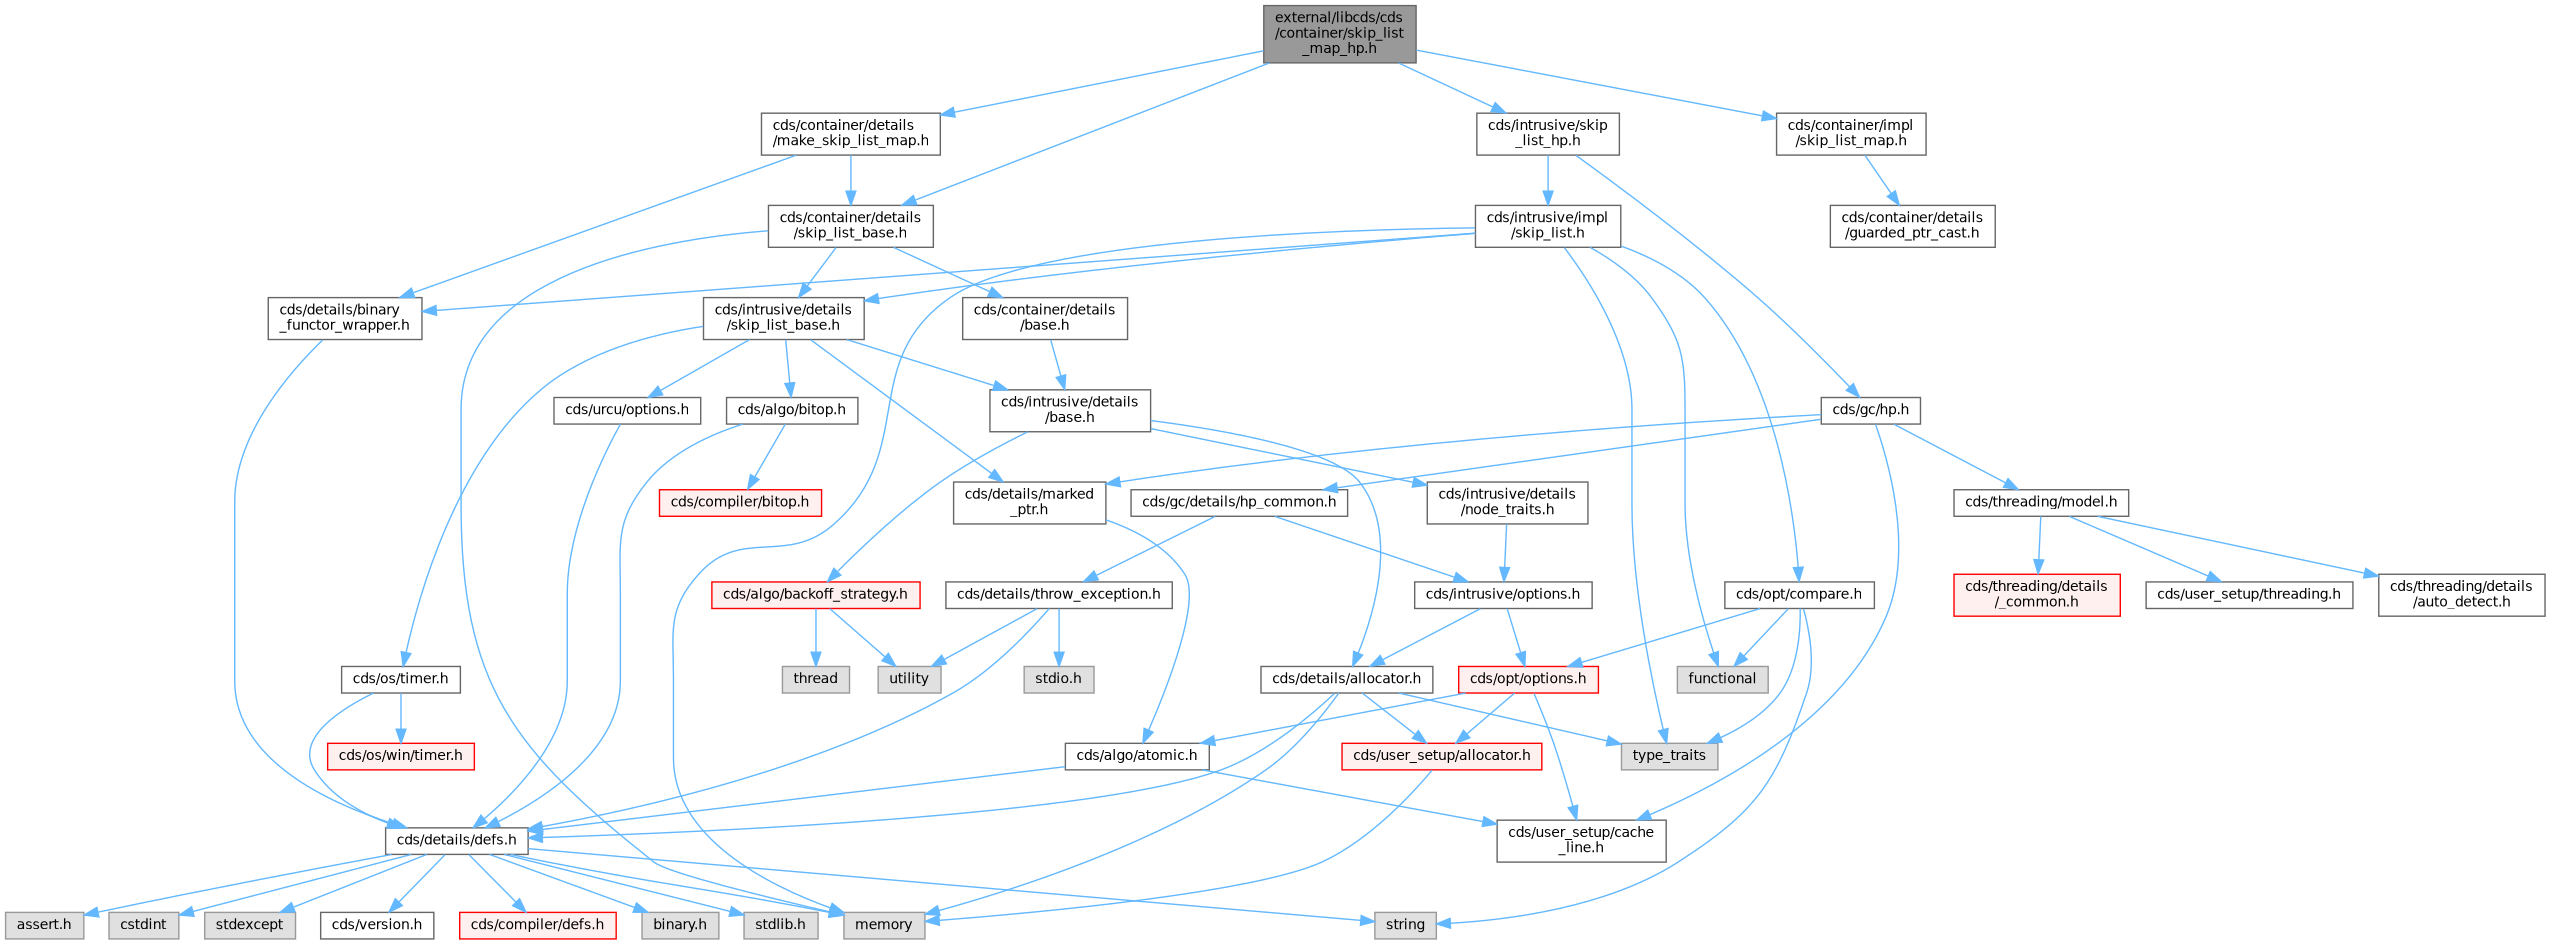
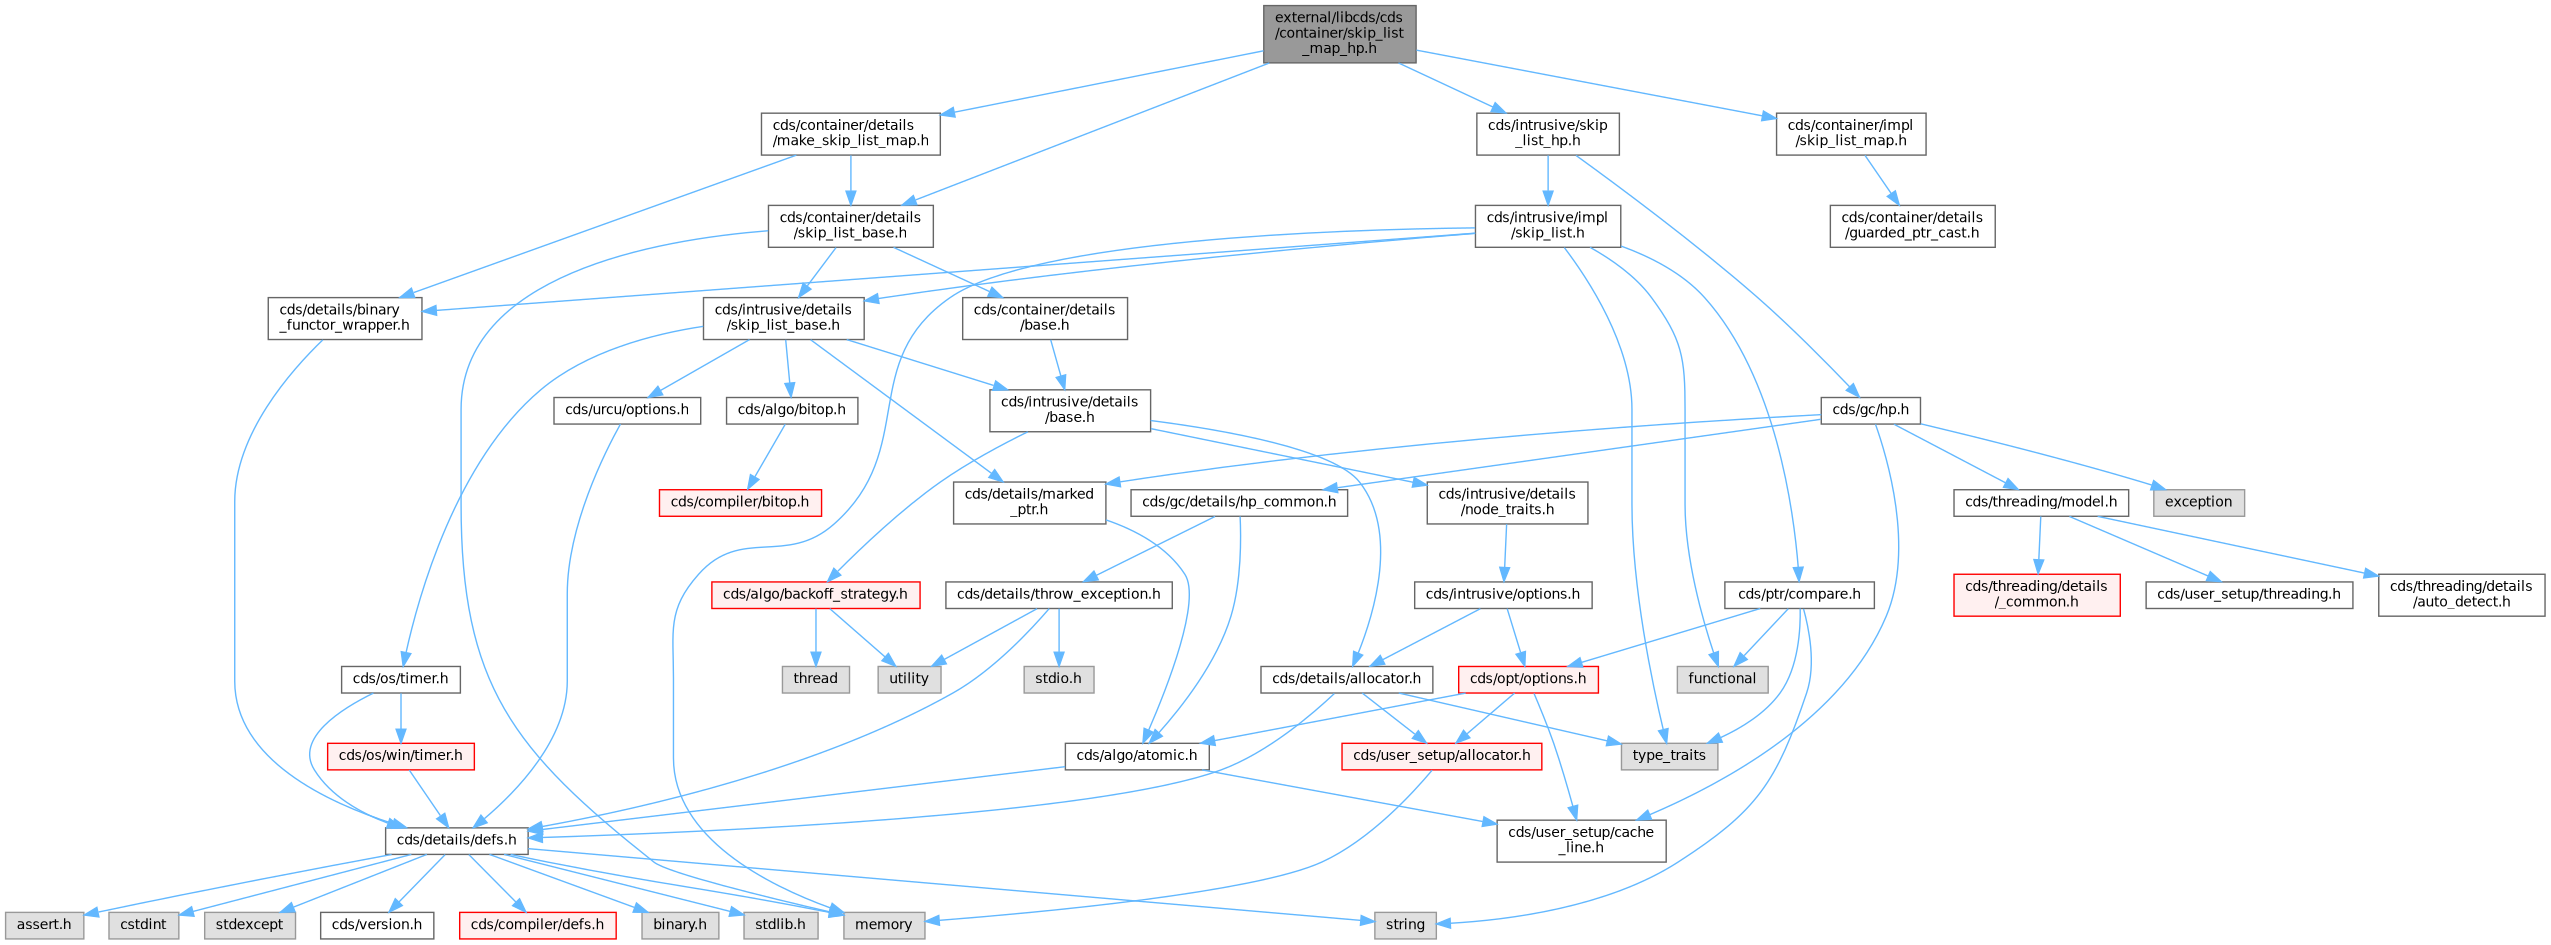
node "exception": added
edge "cds/gc/details/hp_common.h" -> "cds/intrusive/options.h": now "cds/gc/details/hp_common.h" -> "cds/algo/atomic.h"
node "cds/opt/compare.h": label "cds/opt/compare.h" -> "cds/ptr/compare.h"
edge "cds/algo/bitop.h" -> "cds/details/defs.h": now "cds/os/win/timer.h" -> "cds/details/defs.h"
edge "cds/details/allocator.h" -> "memory": removed
